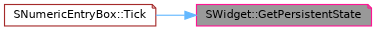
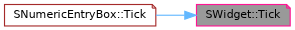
node "SWidget::GetPersistentState": label "SWidget::GetPersistentState" -> "SWidget::Tick"
